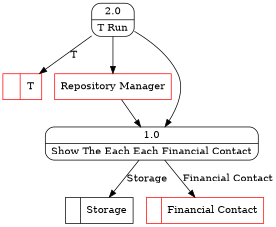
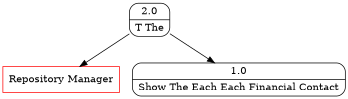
node "2.0": text "T Run" -> "T The"
node "T": removed
edge "Repository Manager" -> "1.0": removed
node "Storage": removed
node "Financial Contact": removed
